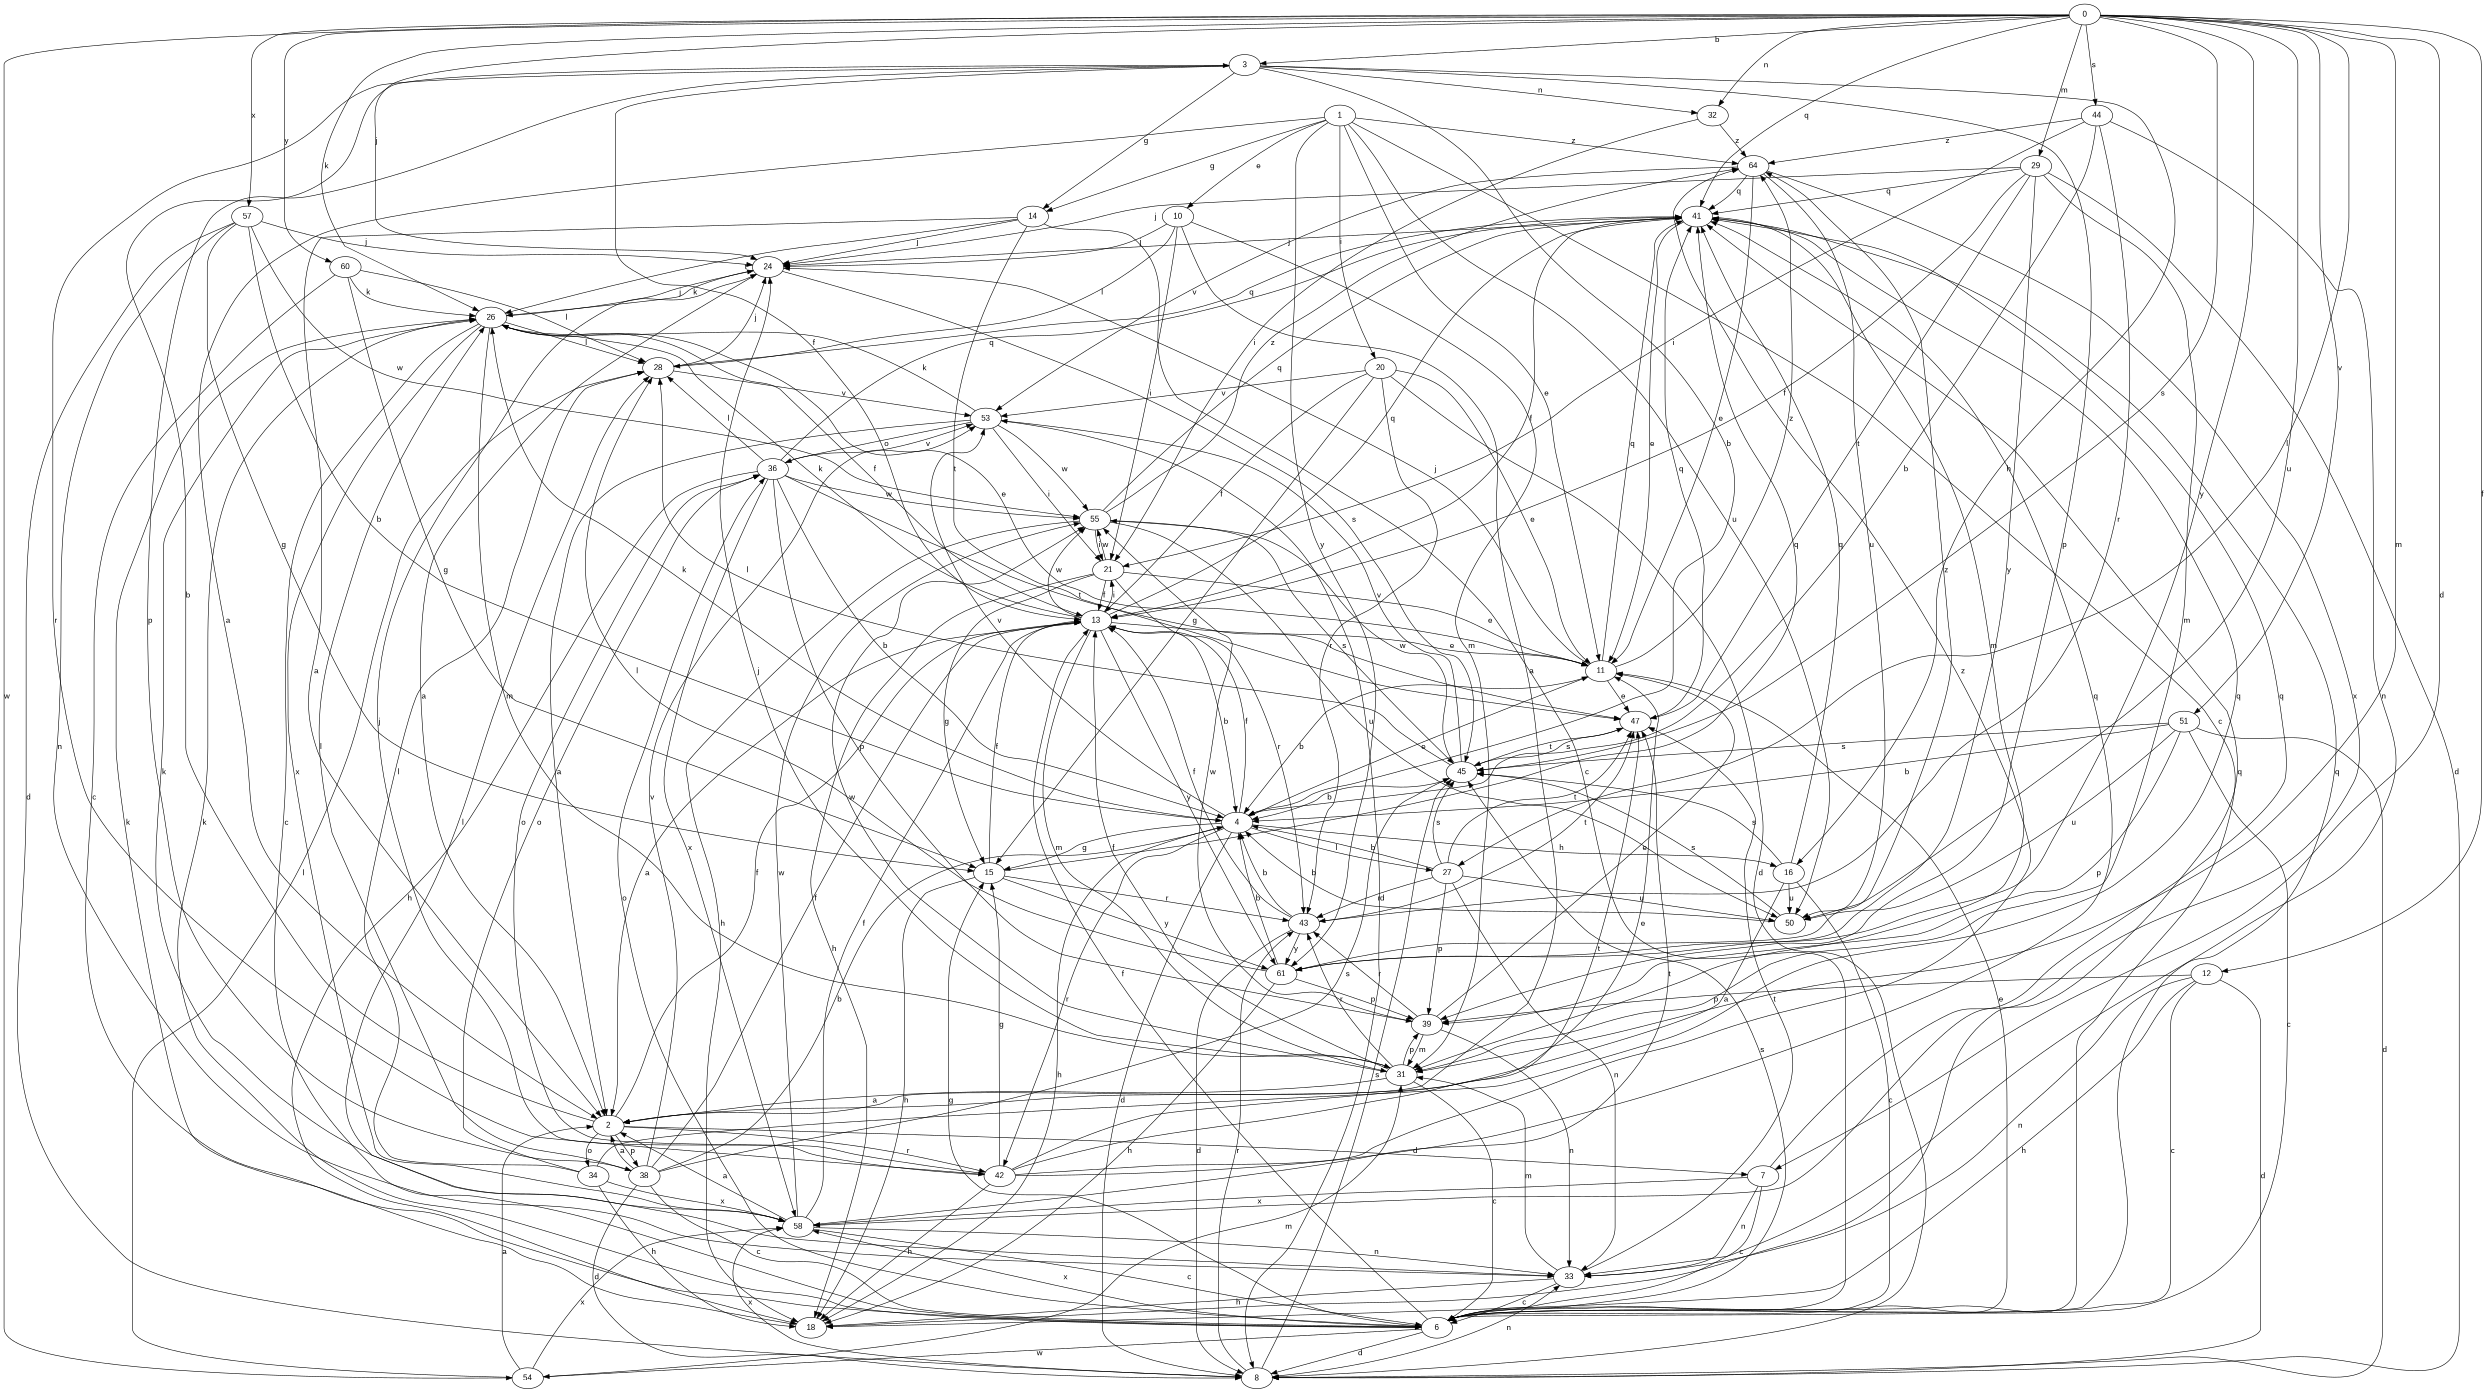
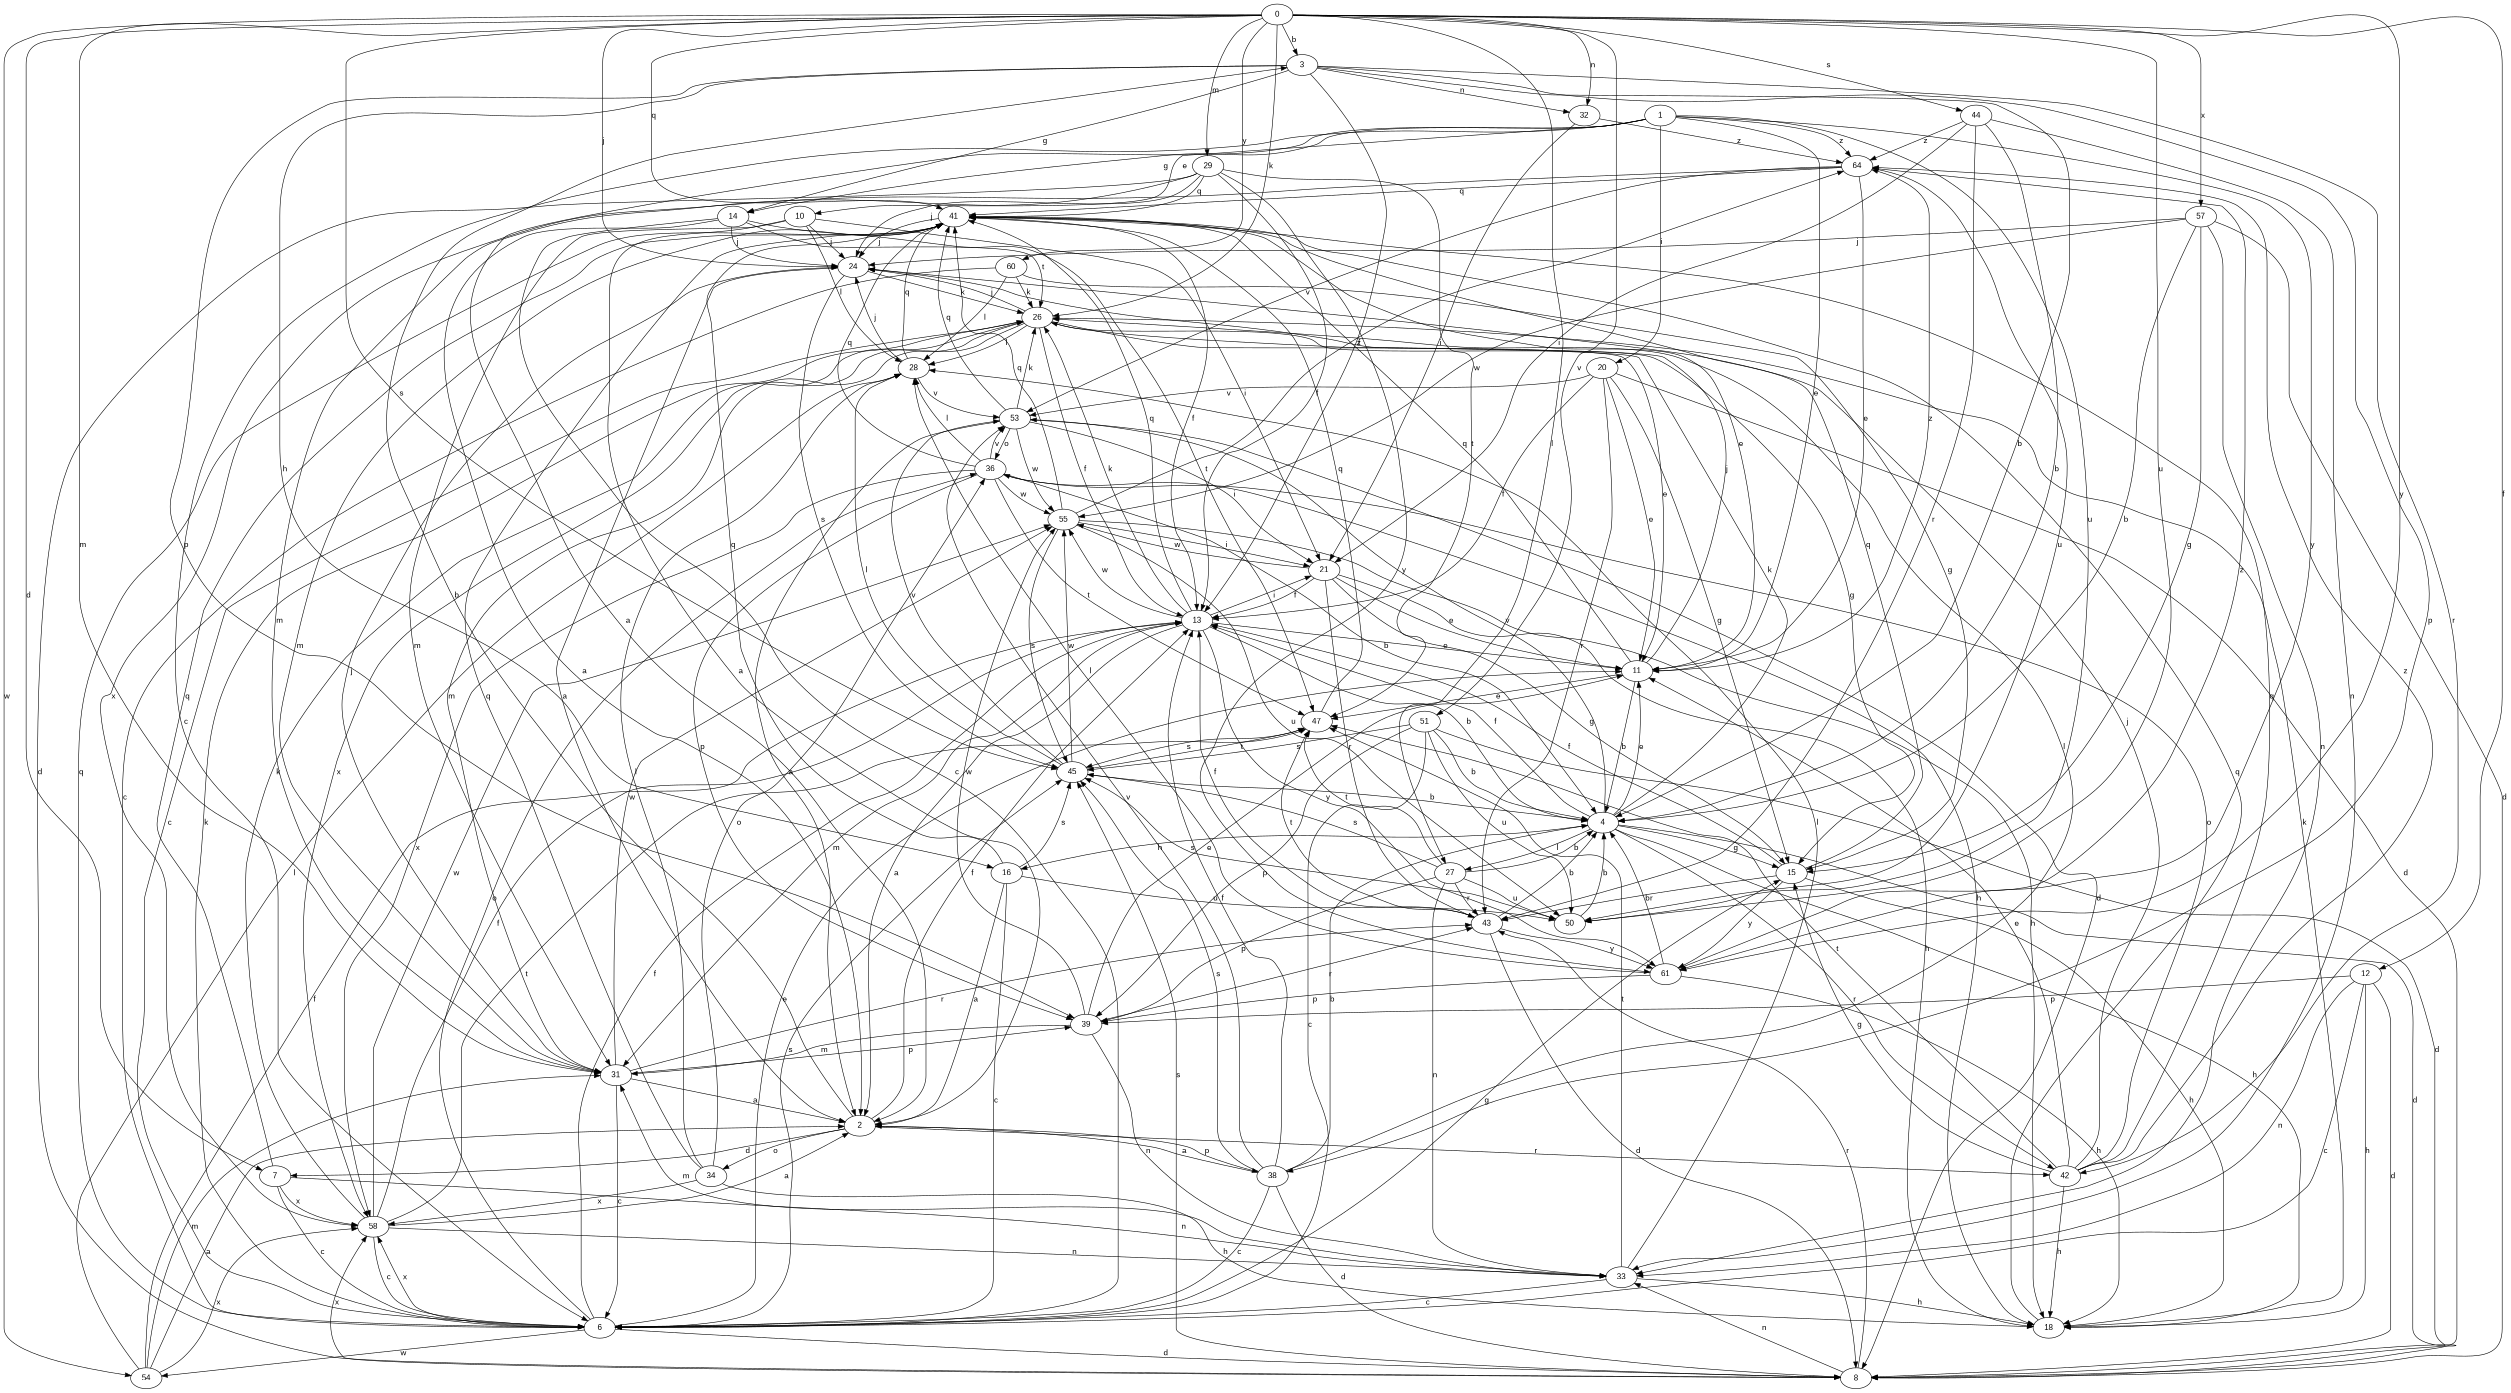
edge "53" -> "41": added, label "q"
edge "26" -> "15": added, label "g"
edge "31" -> "13": now "54" -> "13"
